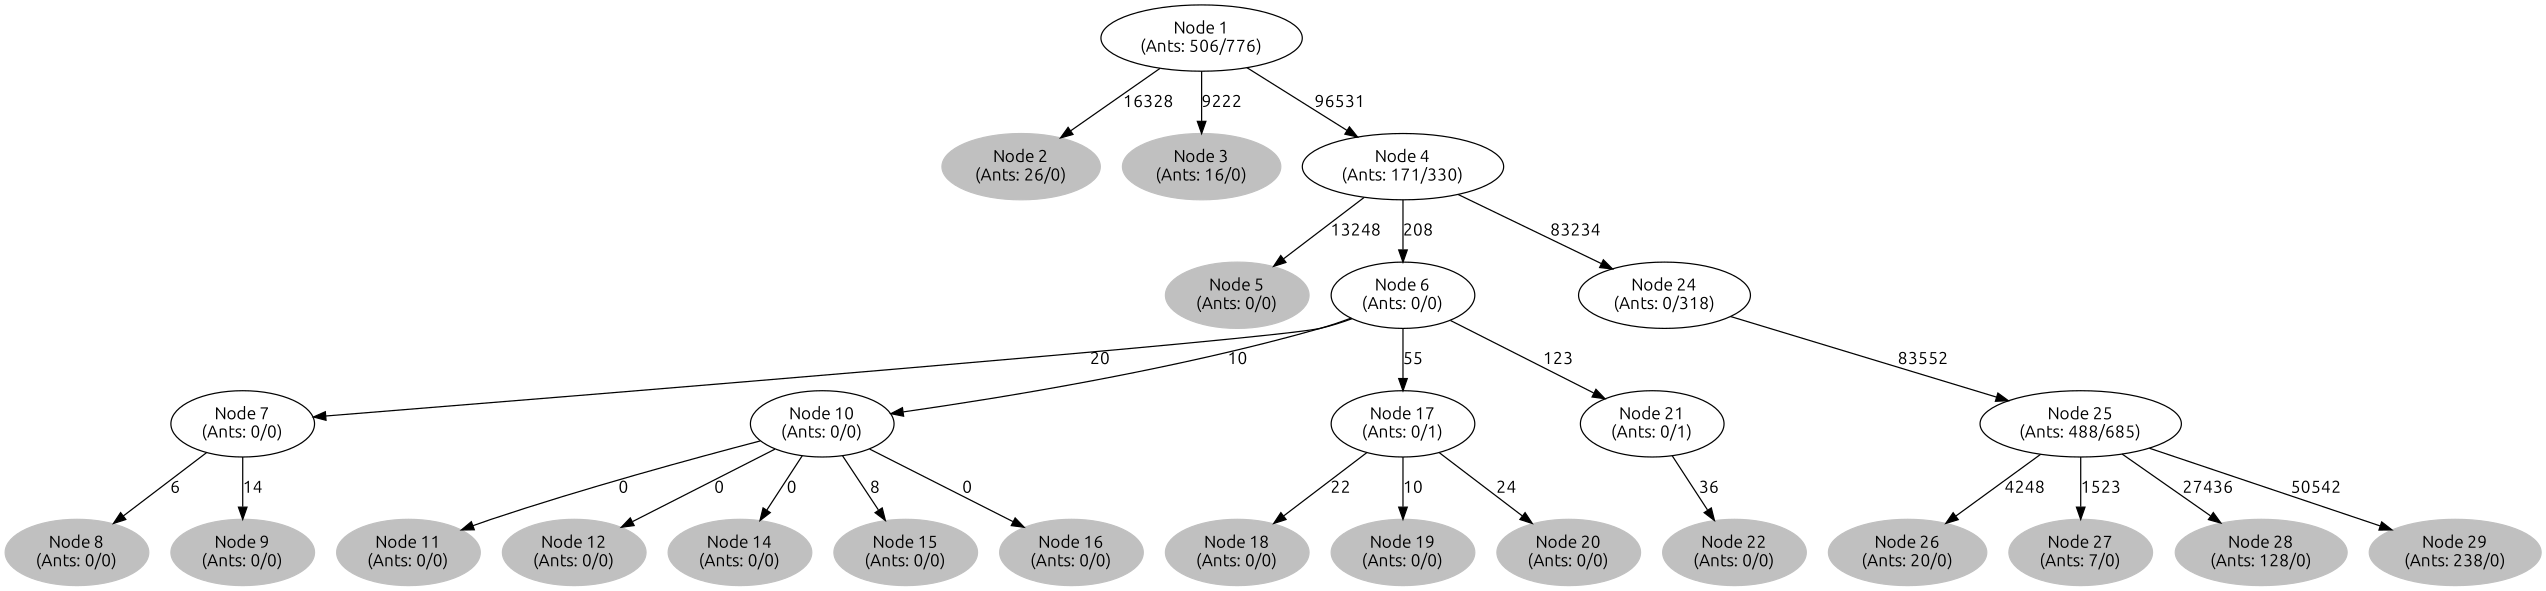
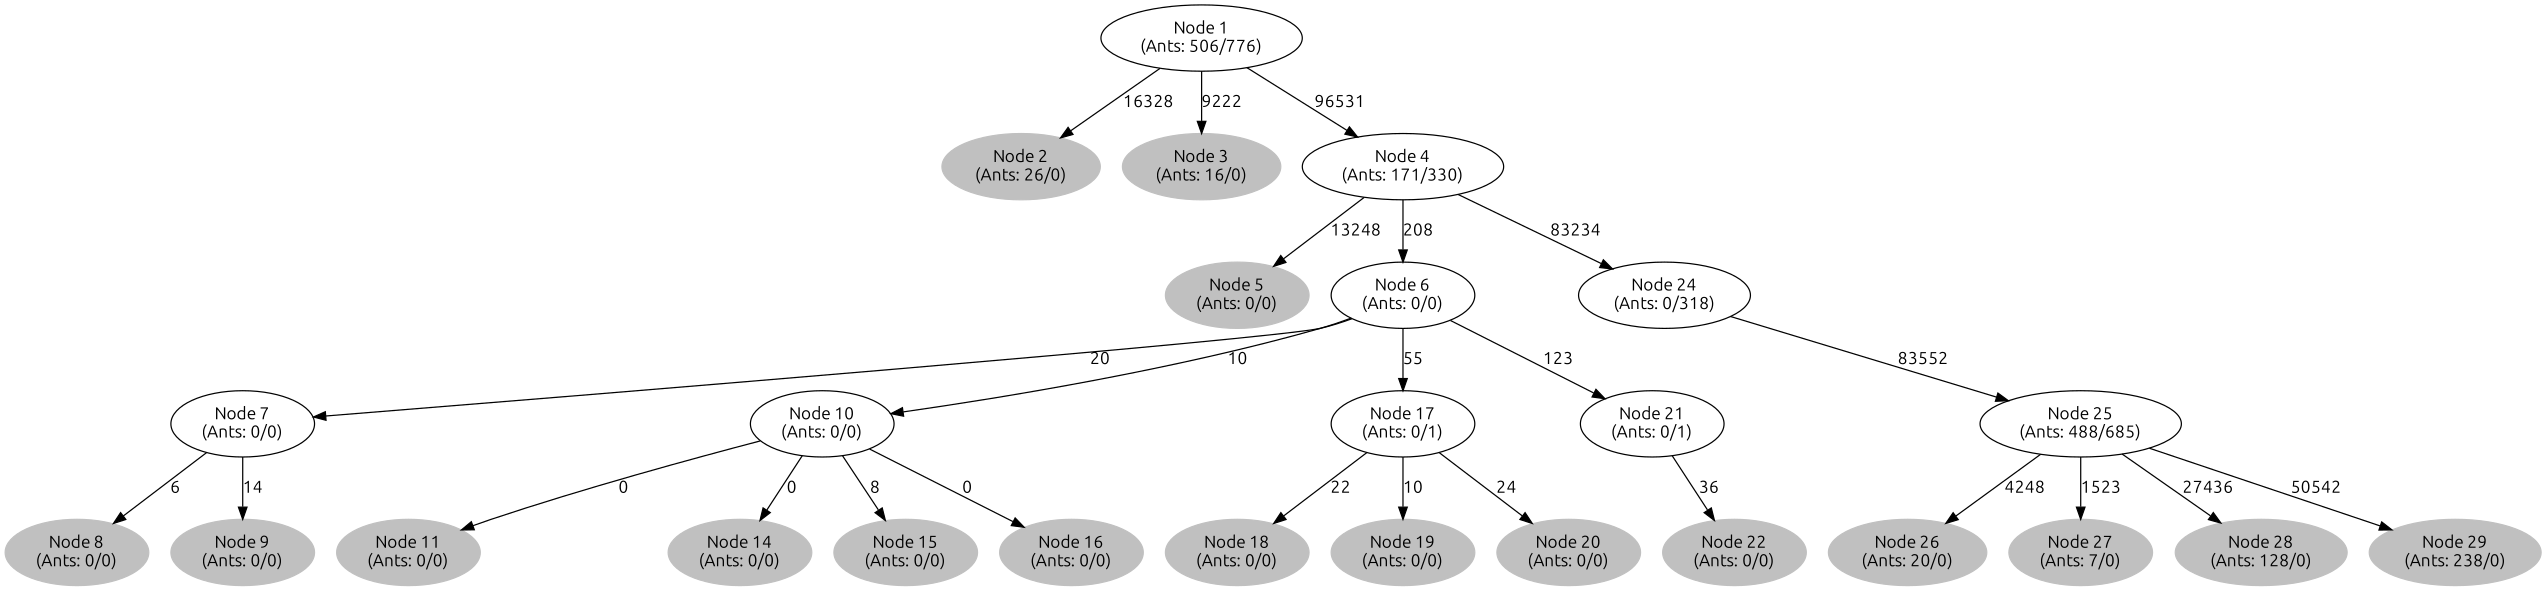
node "Node 12 (Ants: 0/0)": removed
